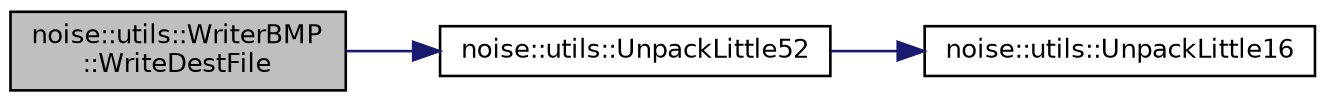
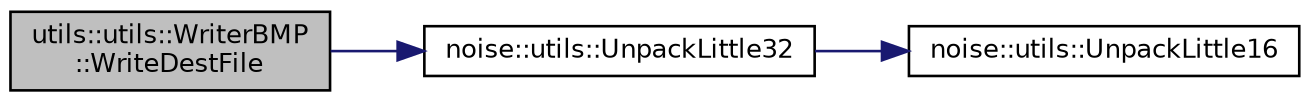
node "noise::utils::WriterBMP ::WriteDestFile": label "noise::utils::WriterBMP ::WriteDestFile" -> "utils::utils::WriterBMP ::WriteDestFile"
node "noise::utils::UnpackLittle52": label "noise::utils::UnpackLittle52" -> "noise::utils::UnpackLittle32"
